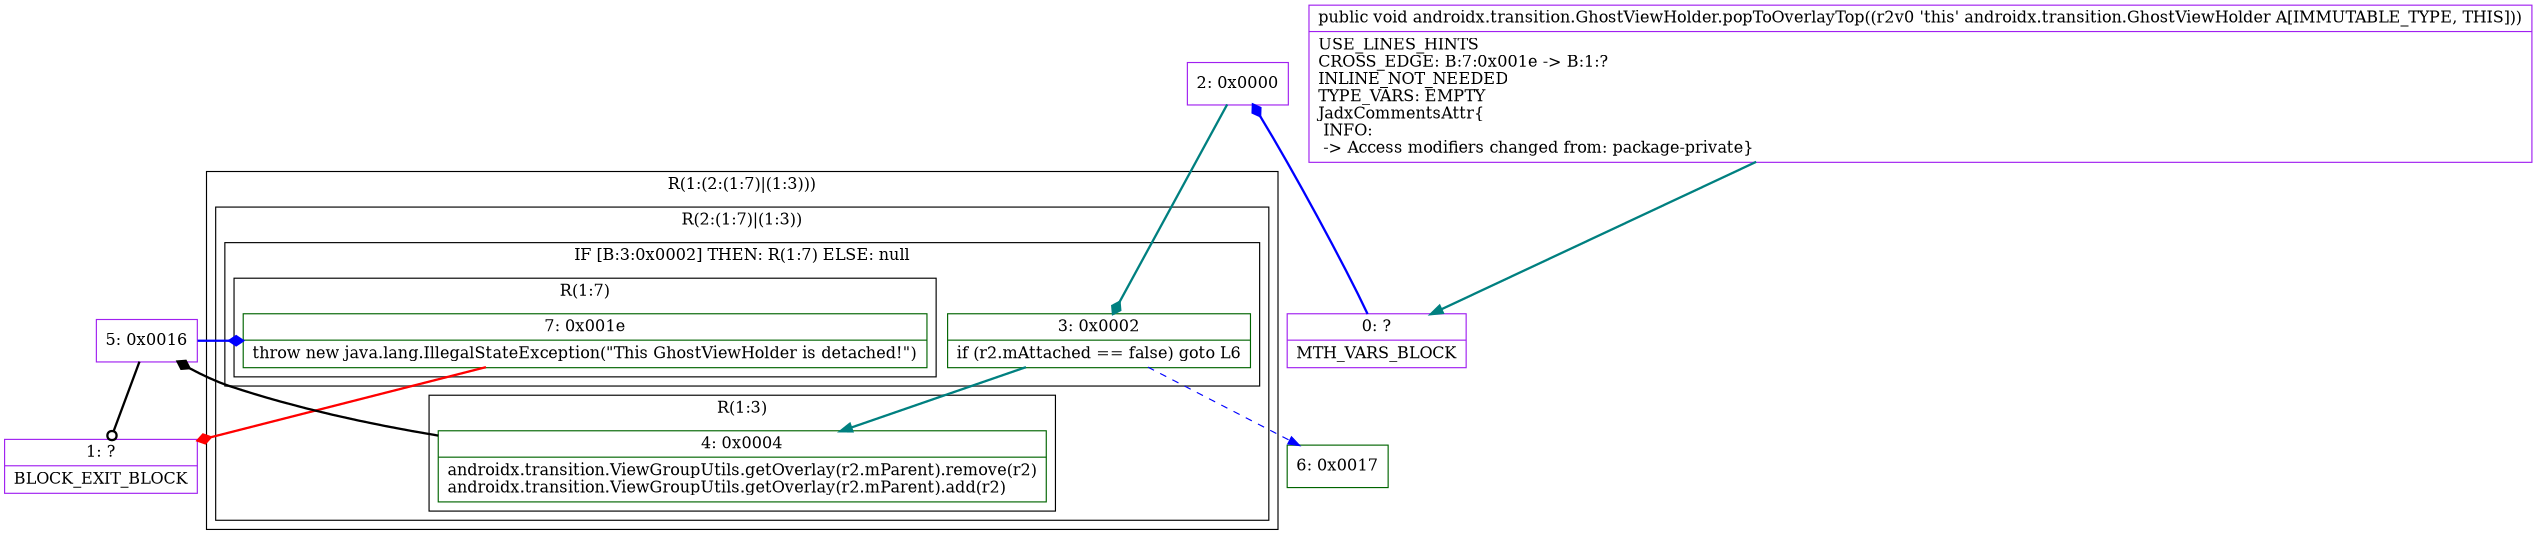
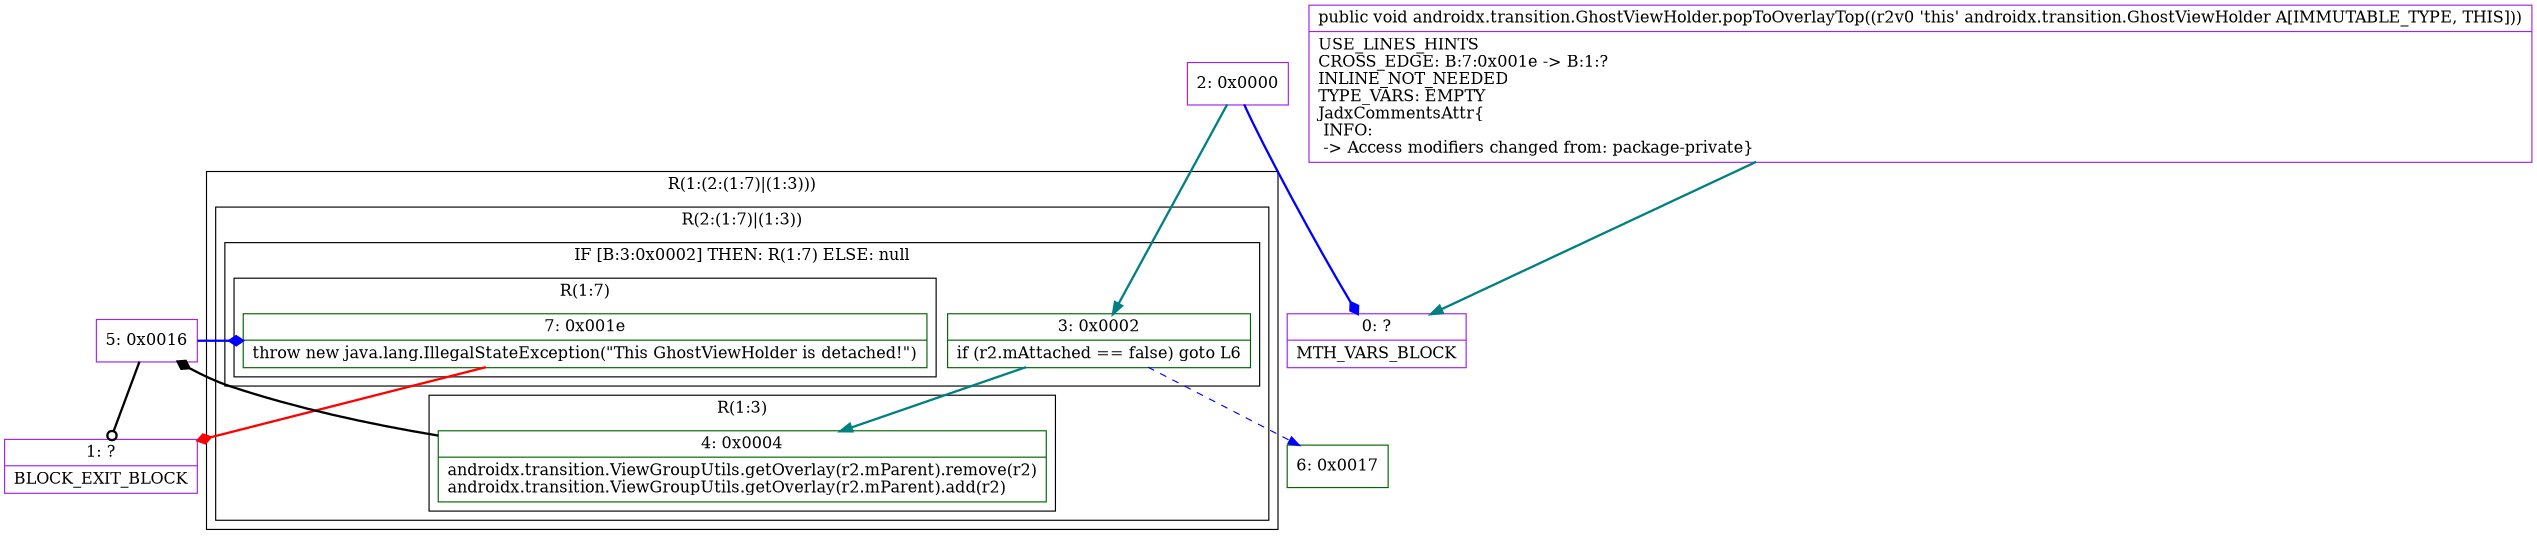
edge "2: 0x0000" -> "3: 0x0002": arrowhead diamond -> normal
edge "0: ?" -> "2: 0x0000": reversed
